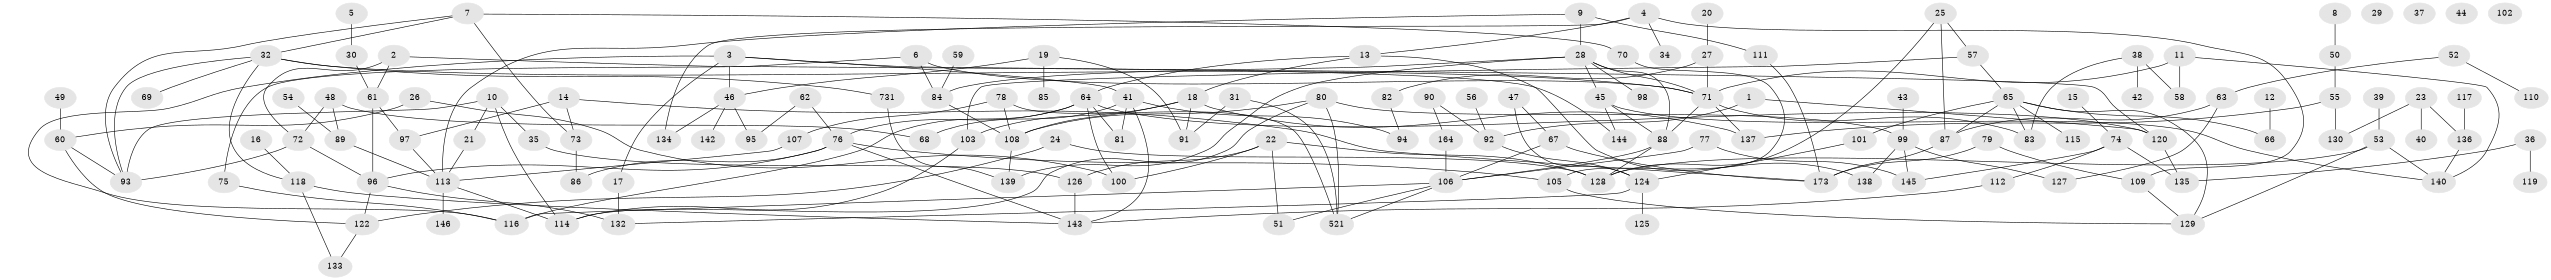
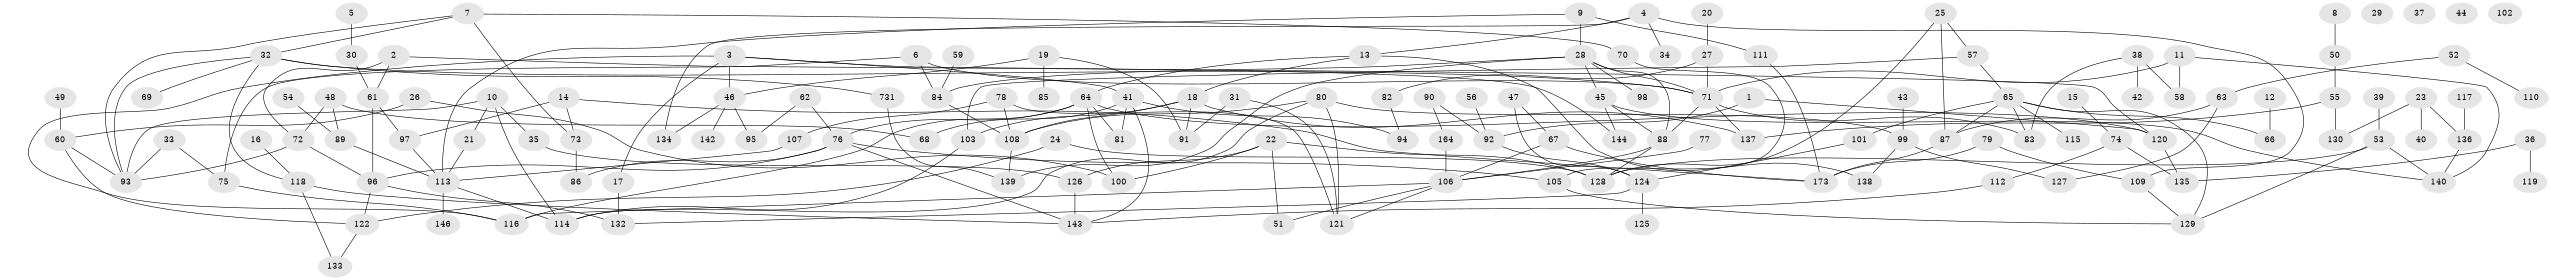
node "33": added
node "145": removed
node "521": label "521" -> "121"
